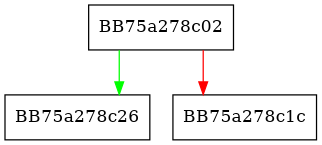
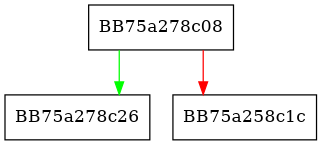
node "BB75a278c02": label "BB75a278c02" -> "BB75a278c08"
node "BB75a278c1c": label "BB75a278c1c" -> "BB75a258c1c"
